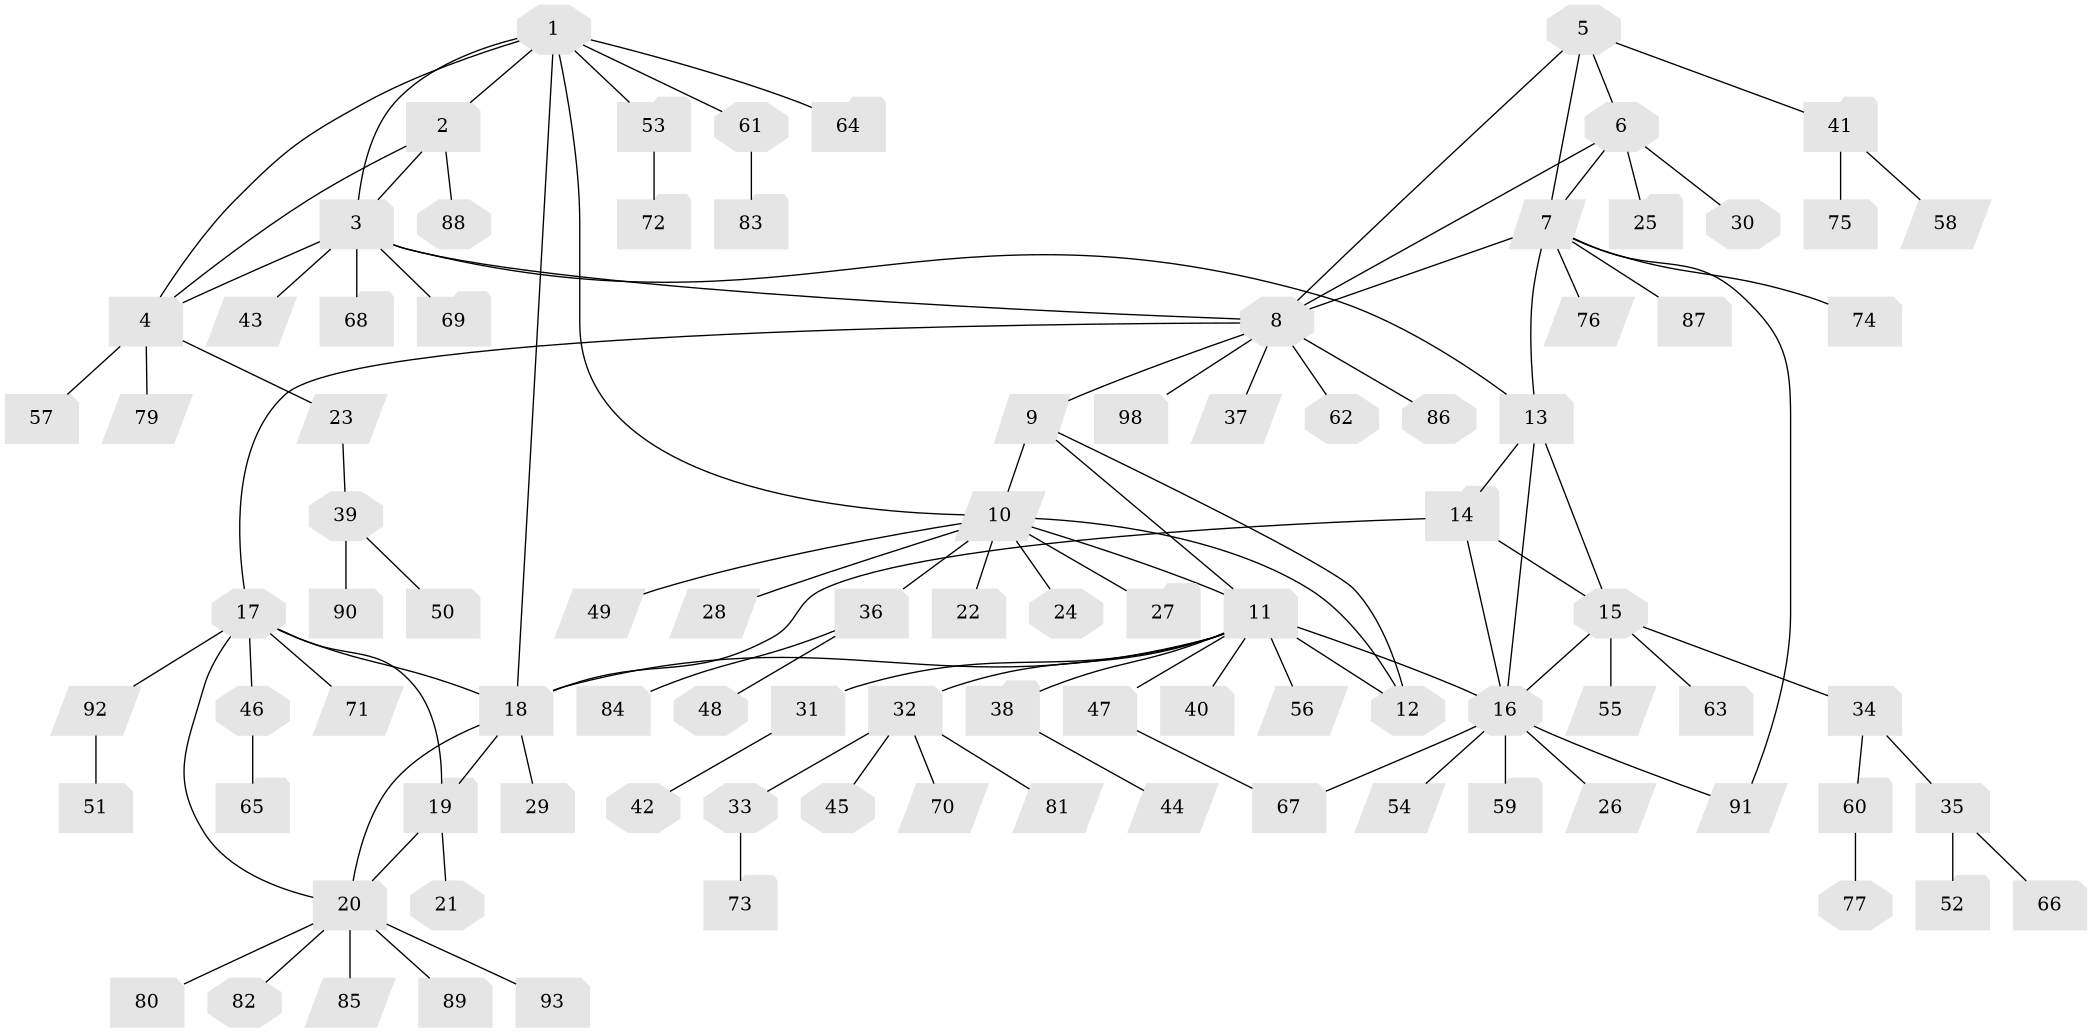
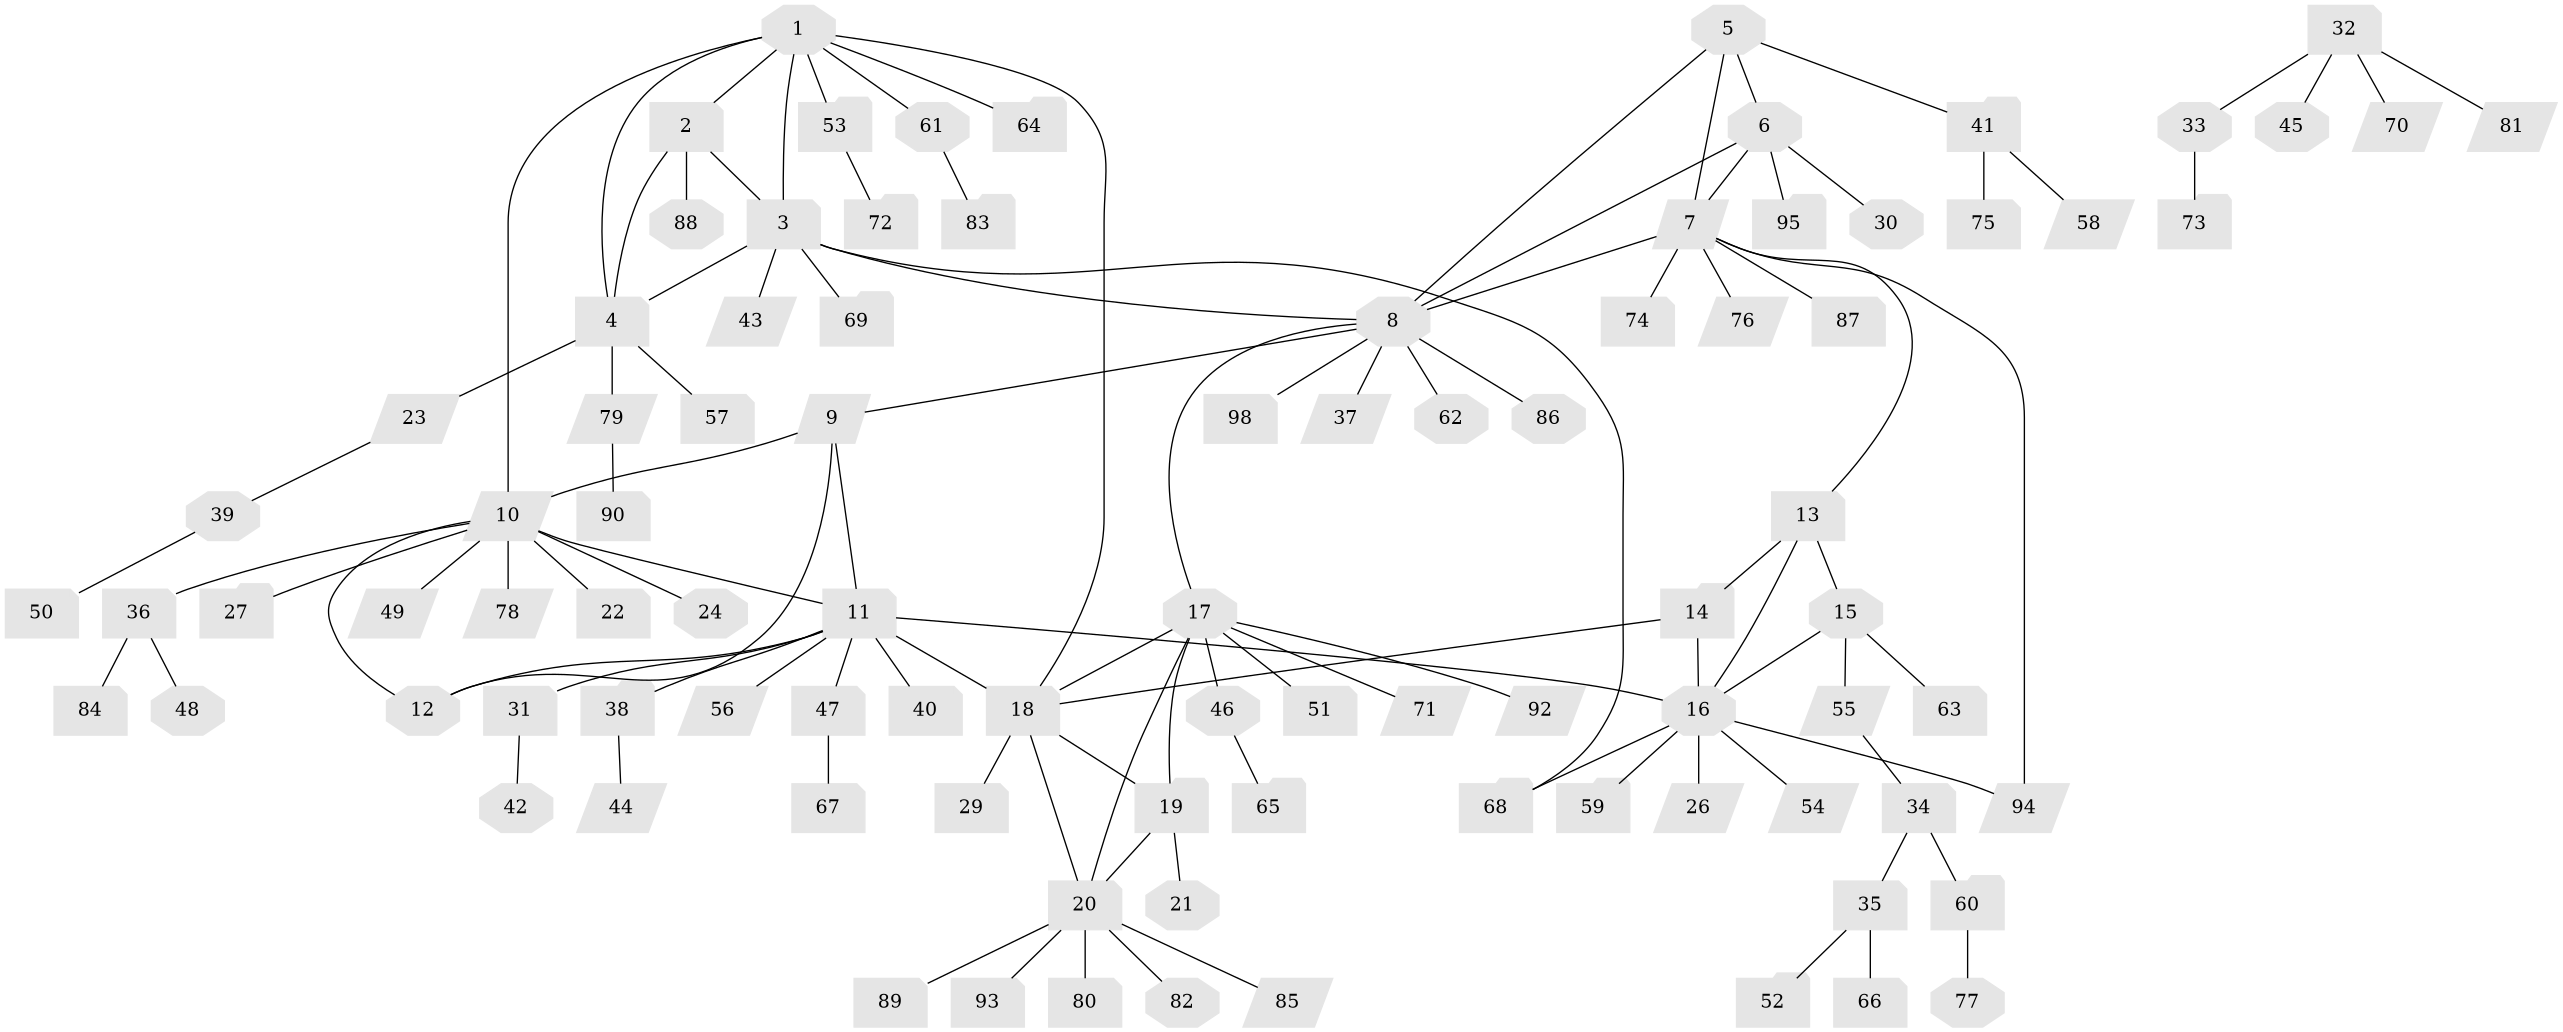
node "25": label "25" -> "95"
edge "3" -- "13": removed
edge "39" -- "90": now "79" -- "90"
edge "14" -- "15": removed
node "28": label "28" -> "78"
edge "15" -- "34": now "55" -- "34"
edge "11" -- "32": removed
edge "16" -- "67": now "16" -- "68"
edge "92" -- "51": now "17" -- "51"
node "91": label "91" -> "94"
